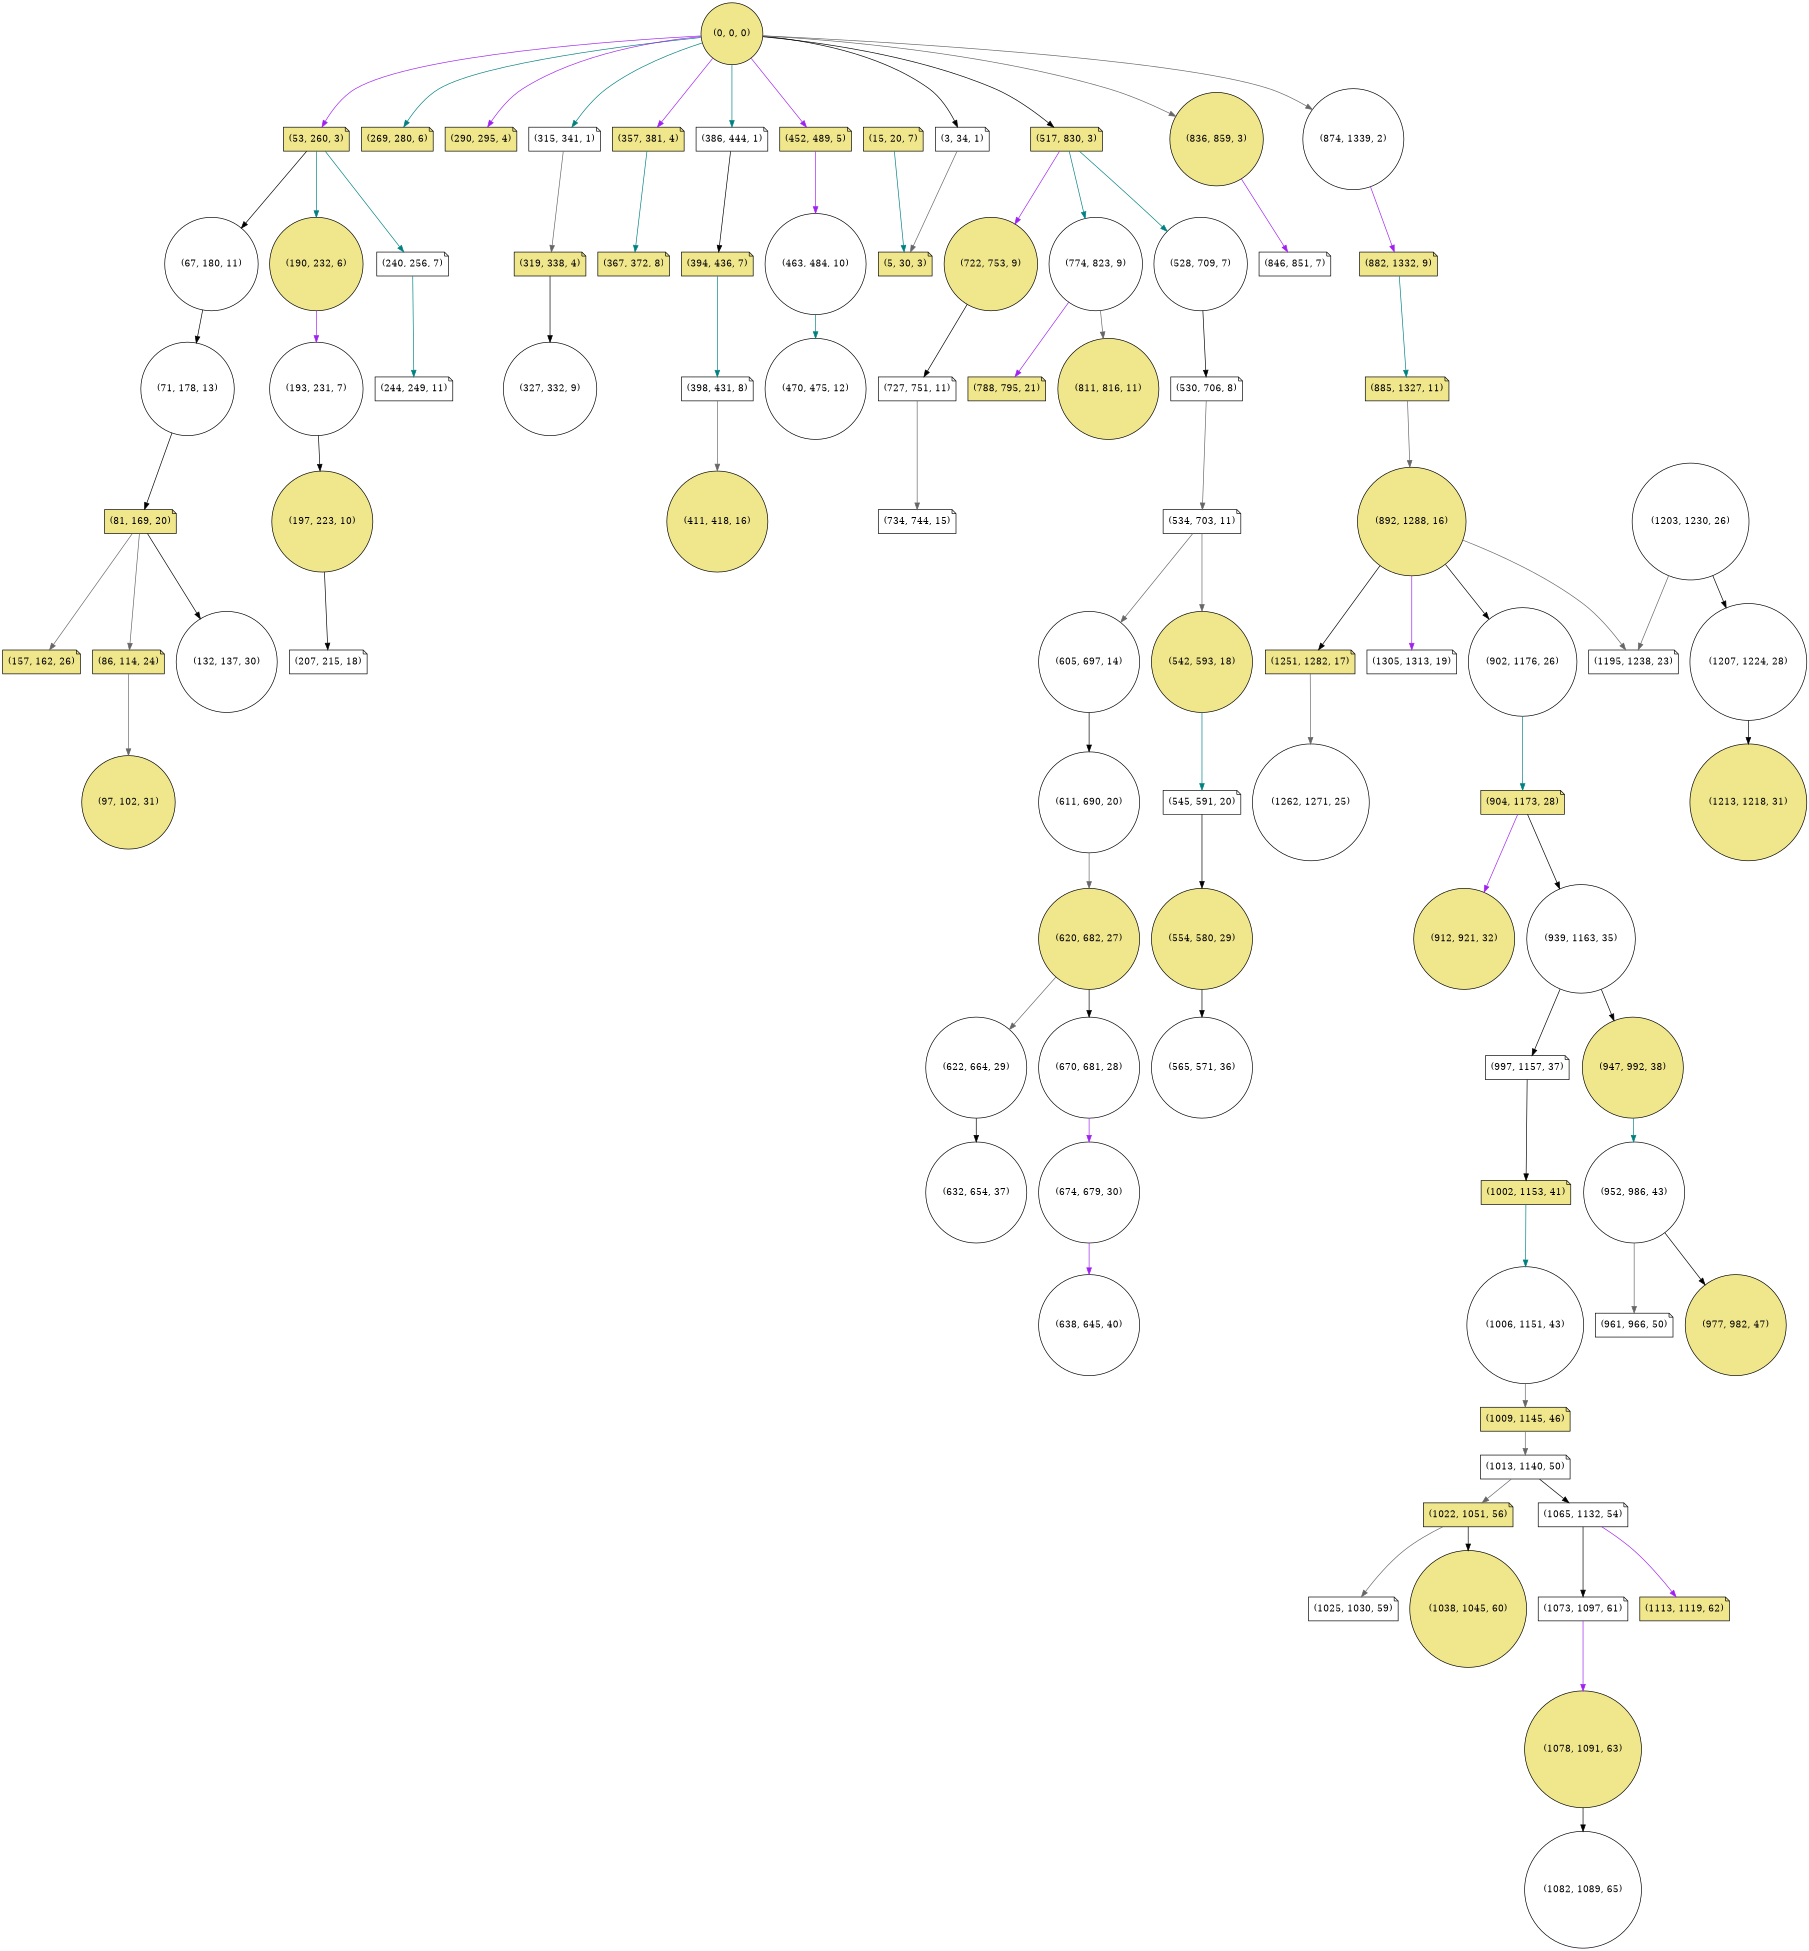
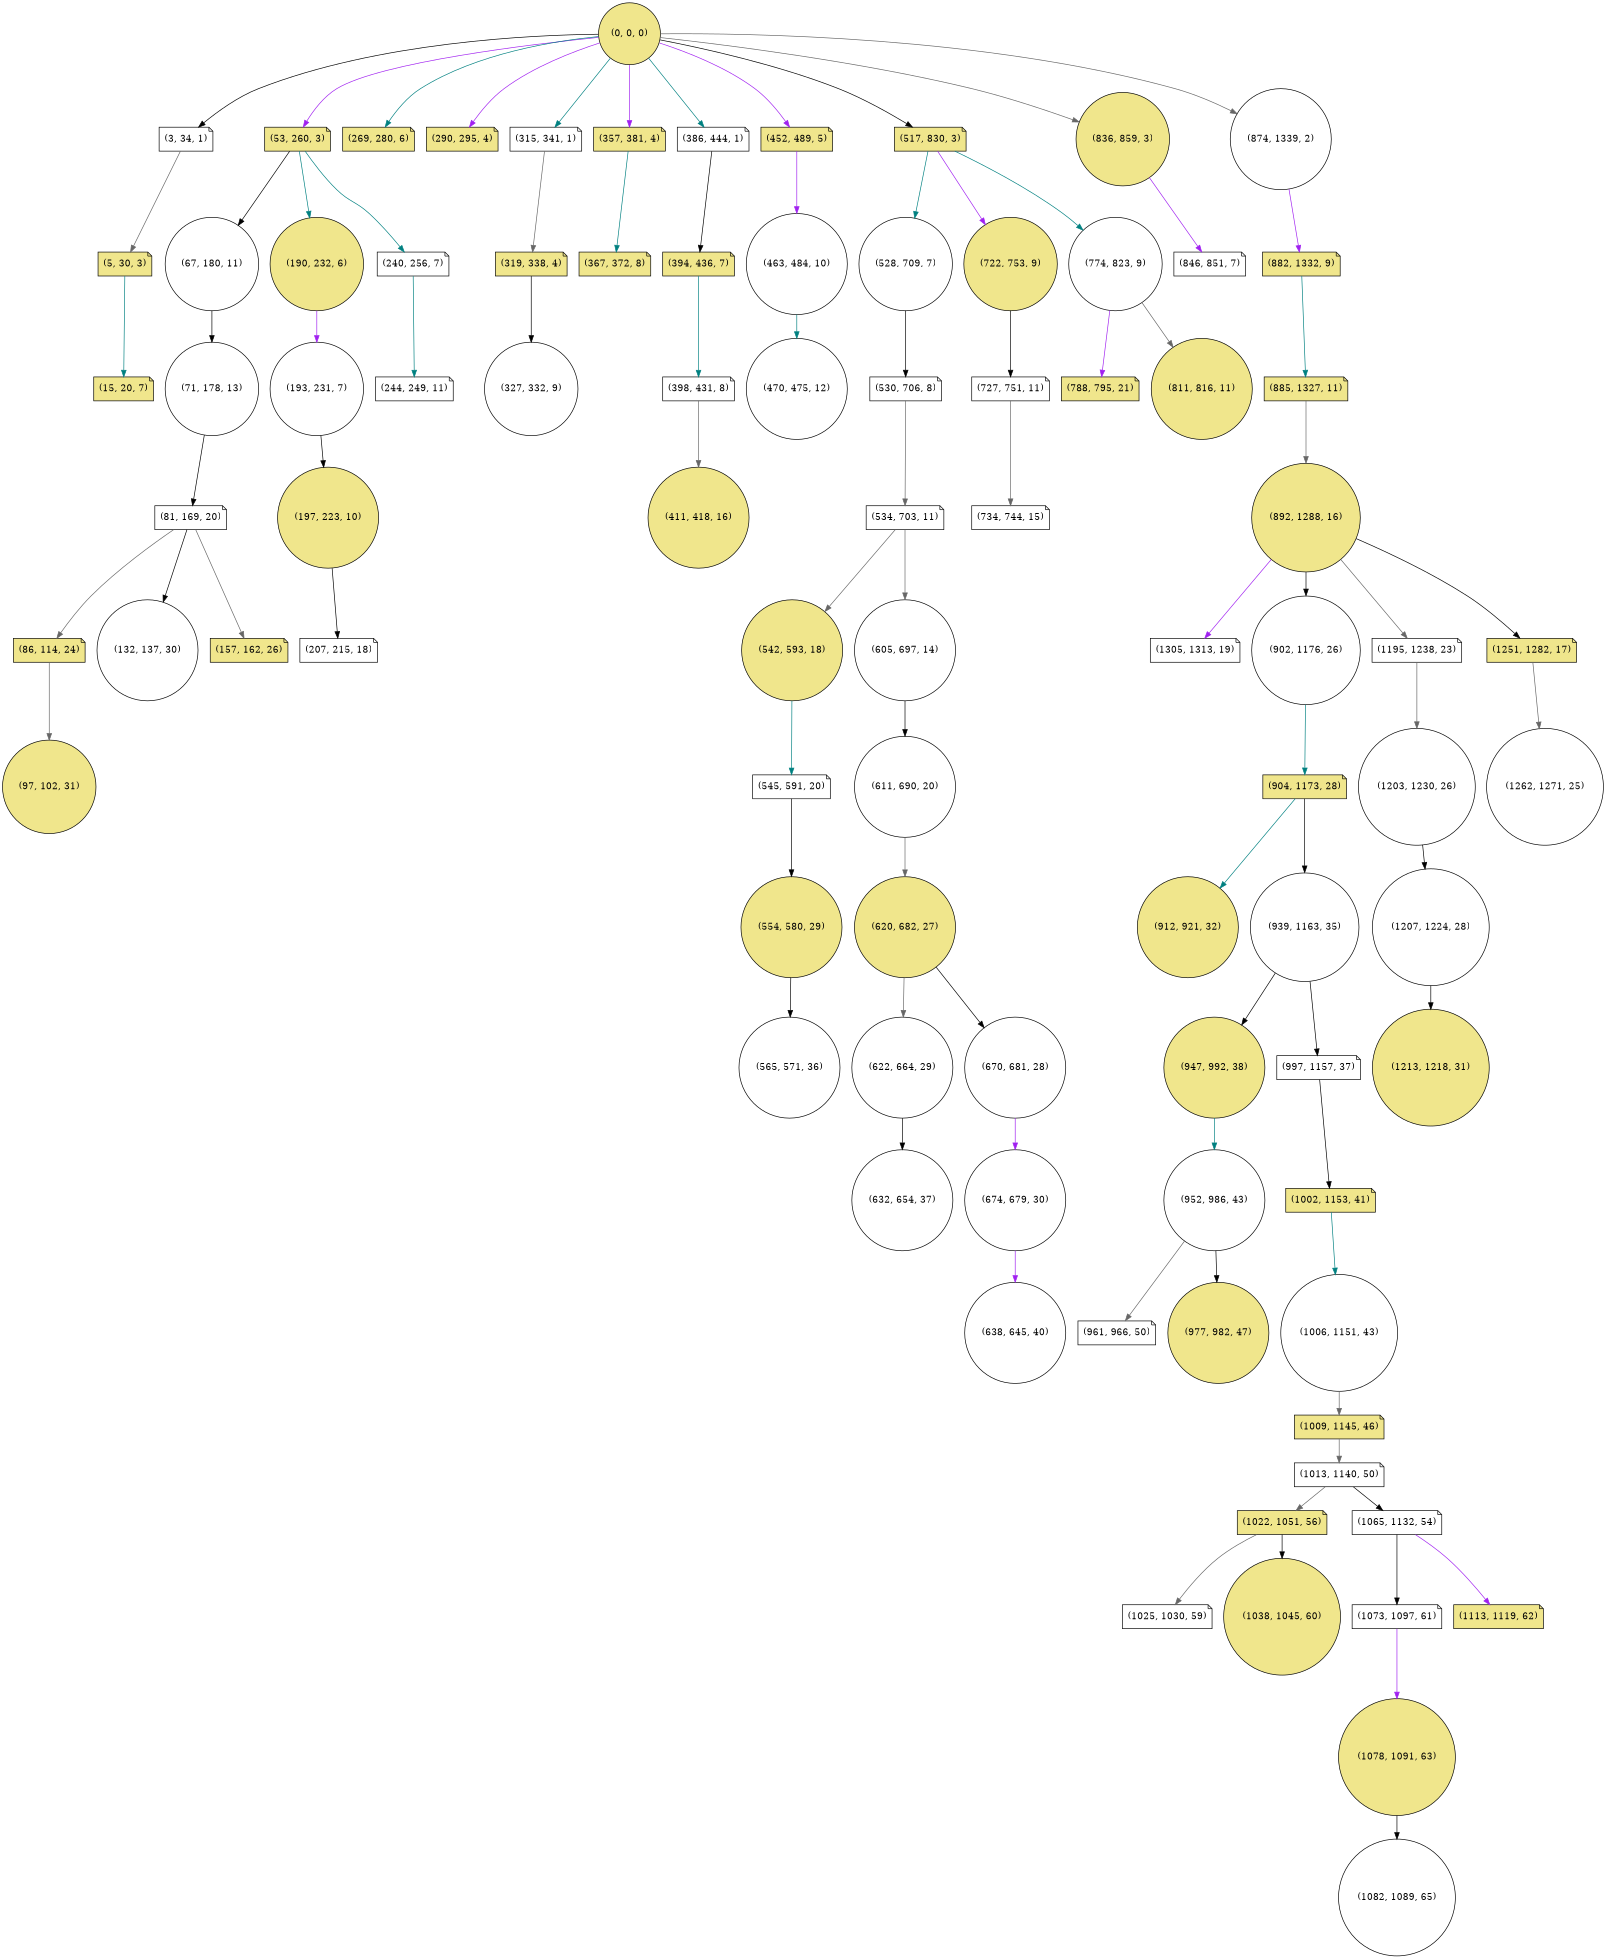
edge "(15, 20, 7)" -> "(5, 30, 3)": reversed
node "(81, 169, 20)": fillcolor khaki -> white
edge "(1203, 1230, 26)" -> "(1195, 1238, 23)": reversed
edge "(904, 1173, 28)" -> "(912, 921, 32)": color purple -> teal
